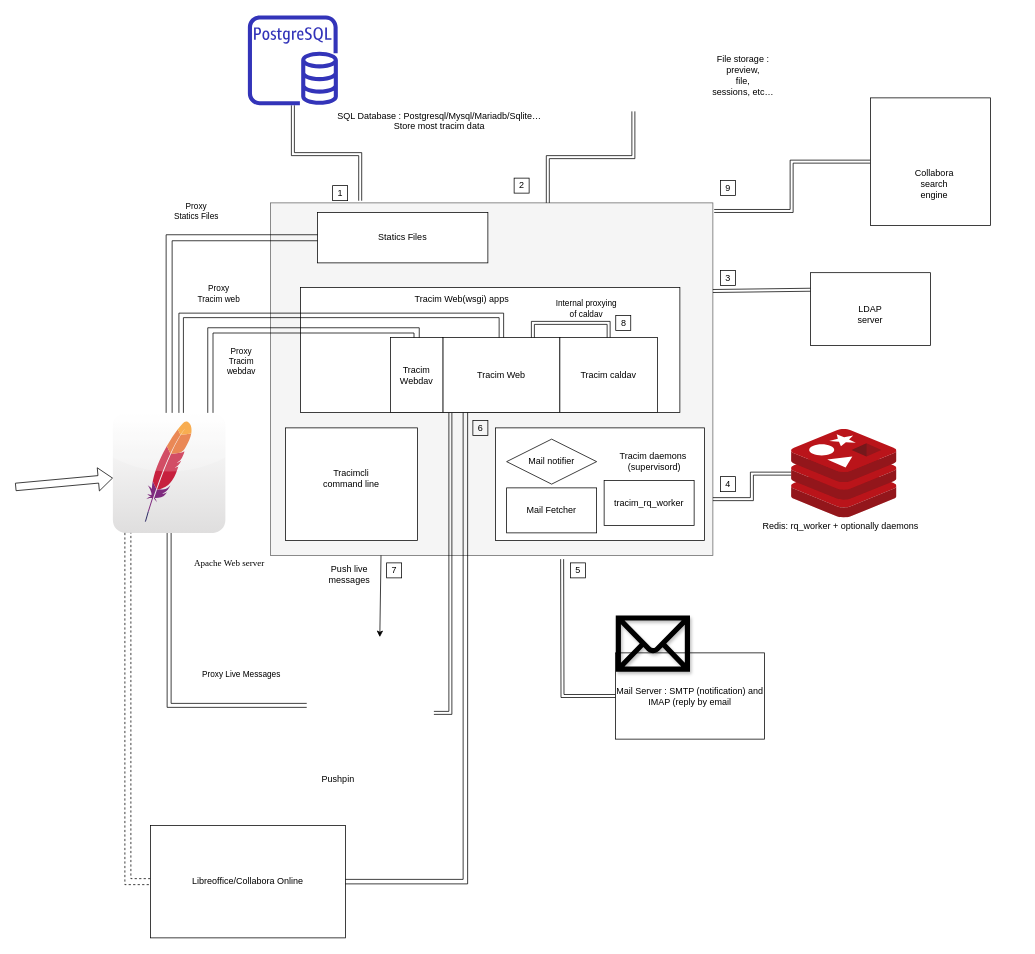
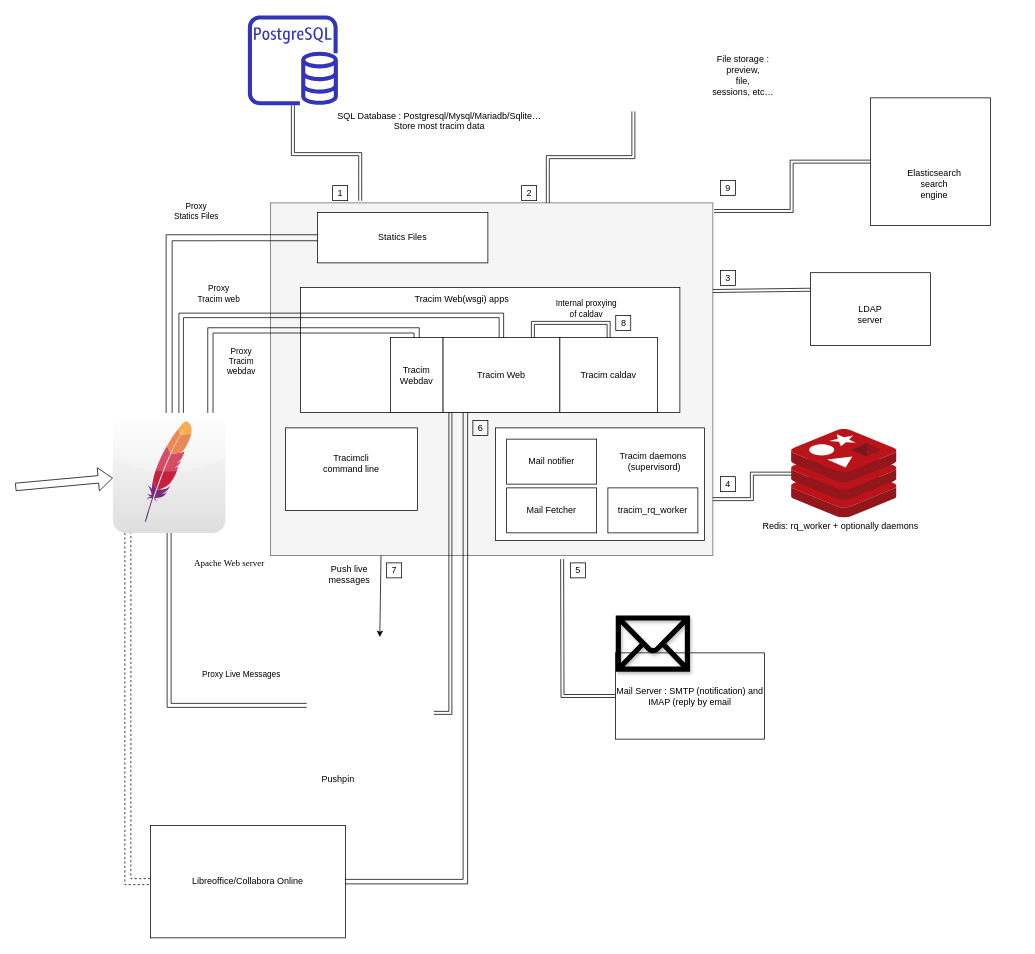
node "Collabora search engine": label "Collabora search engine" -> "Elasticsearch search engine"
node "2": moved (522, 186) -> (529, 193)
node "Mail notifier": shape diamond -> rectangle
node "Tracimcli command line": size 132x113 -> 132x83
node "tracim_rq_worker": moved (649, 503) -> (653, 510)
